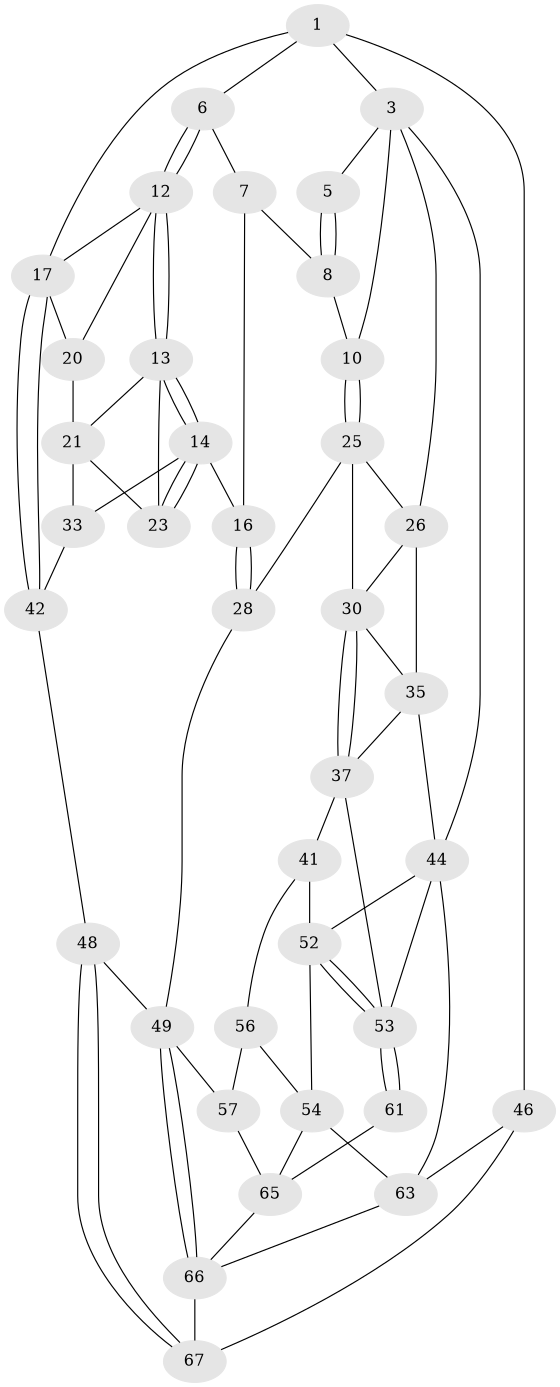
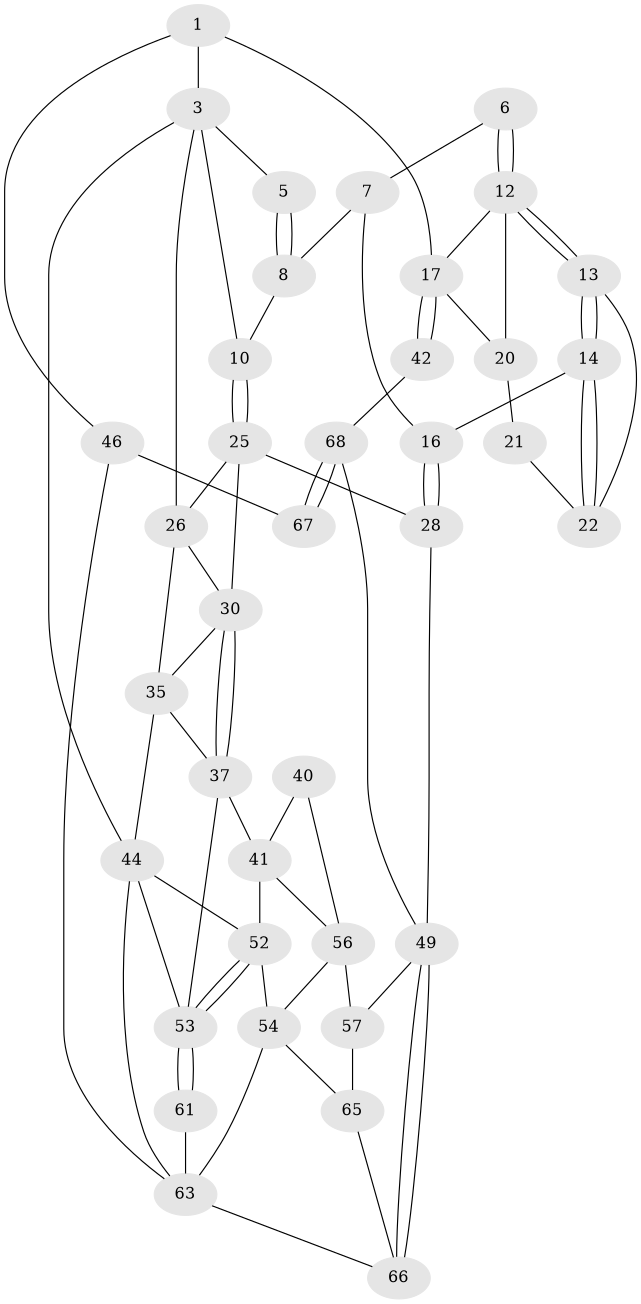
edge "1" -- "6": removed
edge "13" -- "21": removed
node "33": removed
node "23": label "23" -> "22"
node "40": added
node "48": label "48" -> "68"
edge "61" -- "65": now "61" -- "63"
edge "66" -- "67": removed
